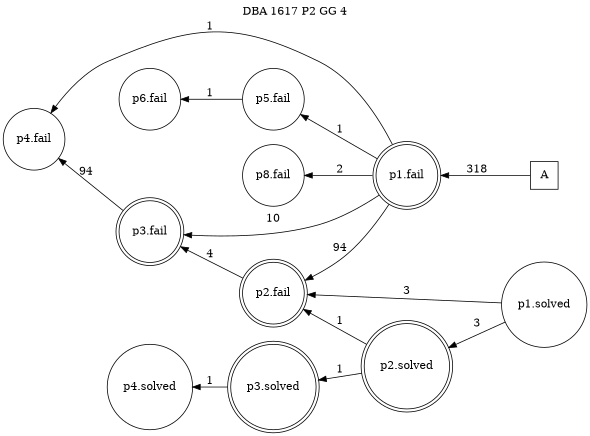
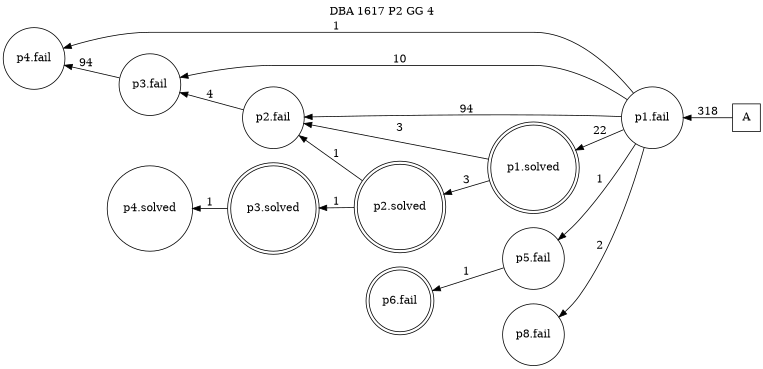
node "p6.fail": shape circle -> doublecircle
edge "p1.fail" -> "p1.solved": added, label "22"
node "p1.fail": shape doublecircle -> circle
node "p3.fail": shape doublecircle -> circle
node "p2.fail": shape doublecircle -> circle
node "p1.solved": shape circle -> doublecircle
